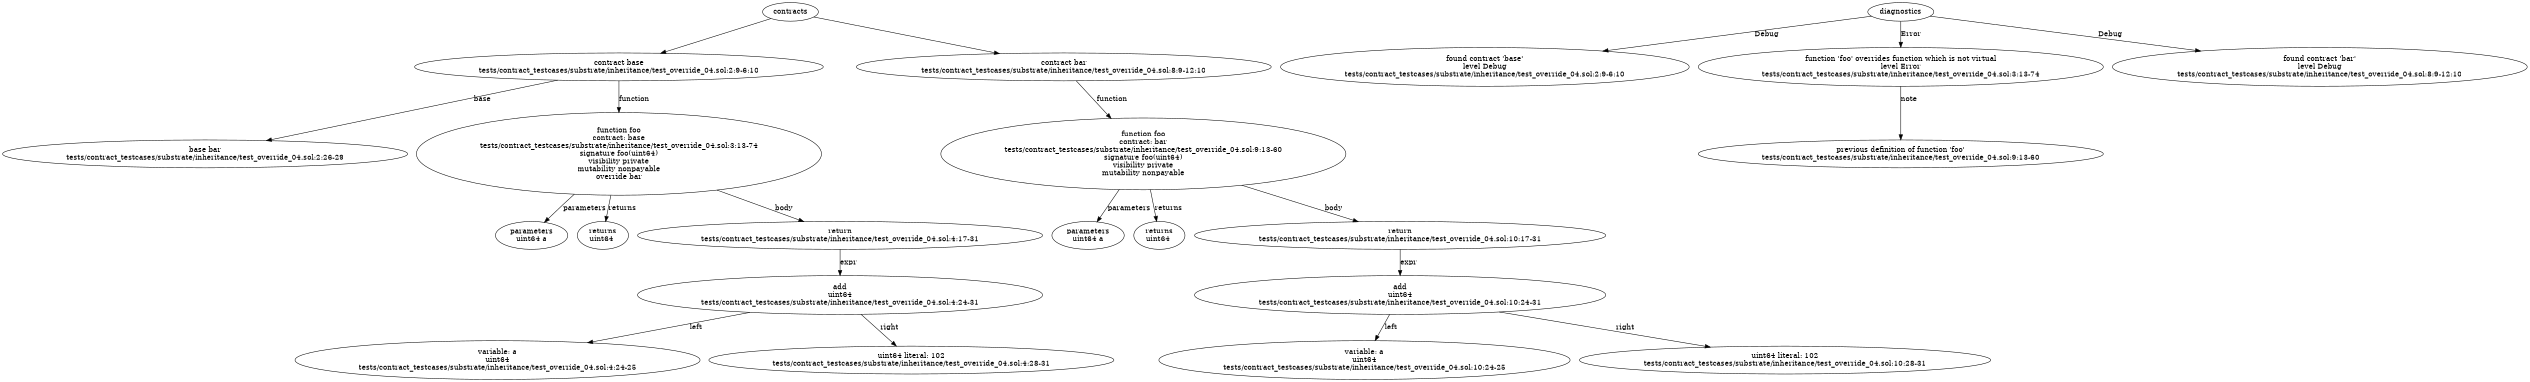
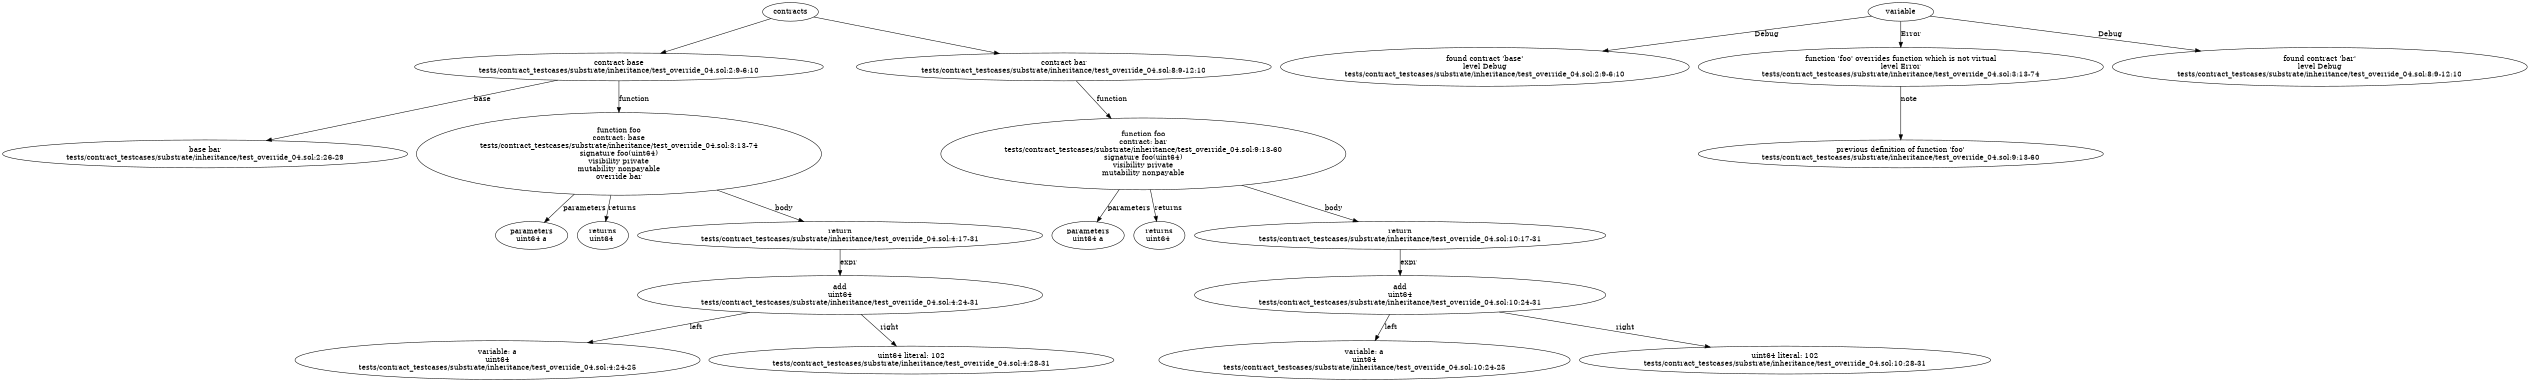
node "diagnostics": label "diagnostics" -> "variable"
